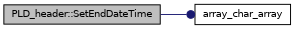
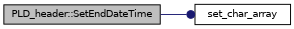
node "array_char_array": label "array_char_array" -> "set_char_array"
